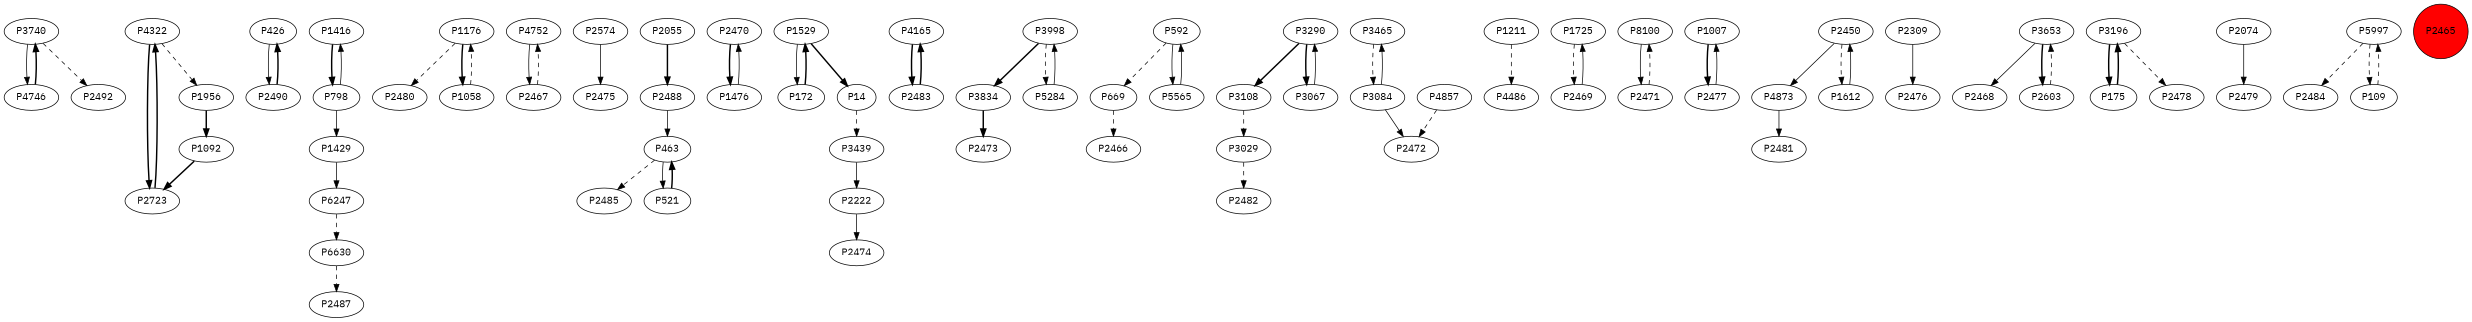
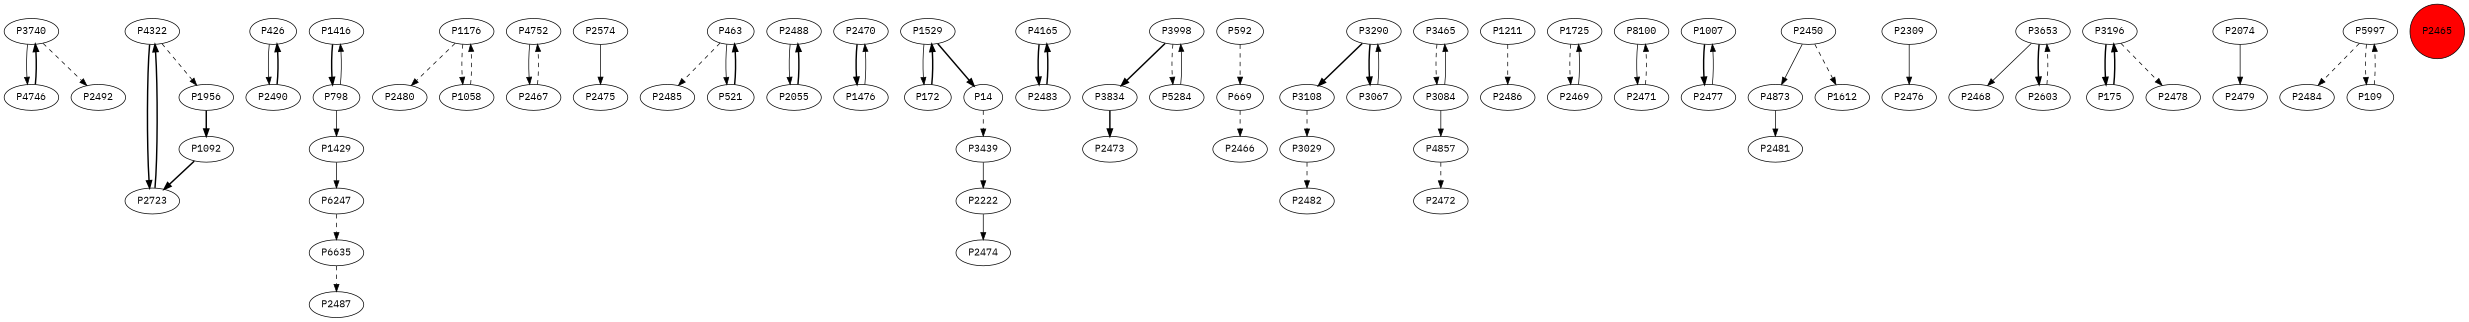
edge "P1176" -> "P1058": style bold -> dashed
edge "P1612" -> "P2450": removed
node "P5565": removed
node "P4486": label "P4486" -> "P2486"
edge "P2488" -> "P463": now "P2488" -> "P2055"
edge "P3084" -> "P2472": now "P3084" -> "P4857"
node "P6630": label "P6630" -> "P6635"
